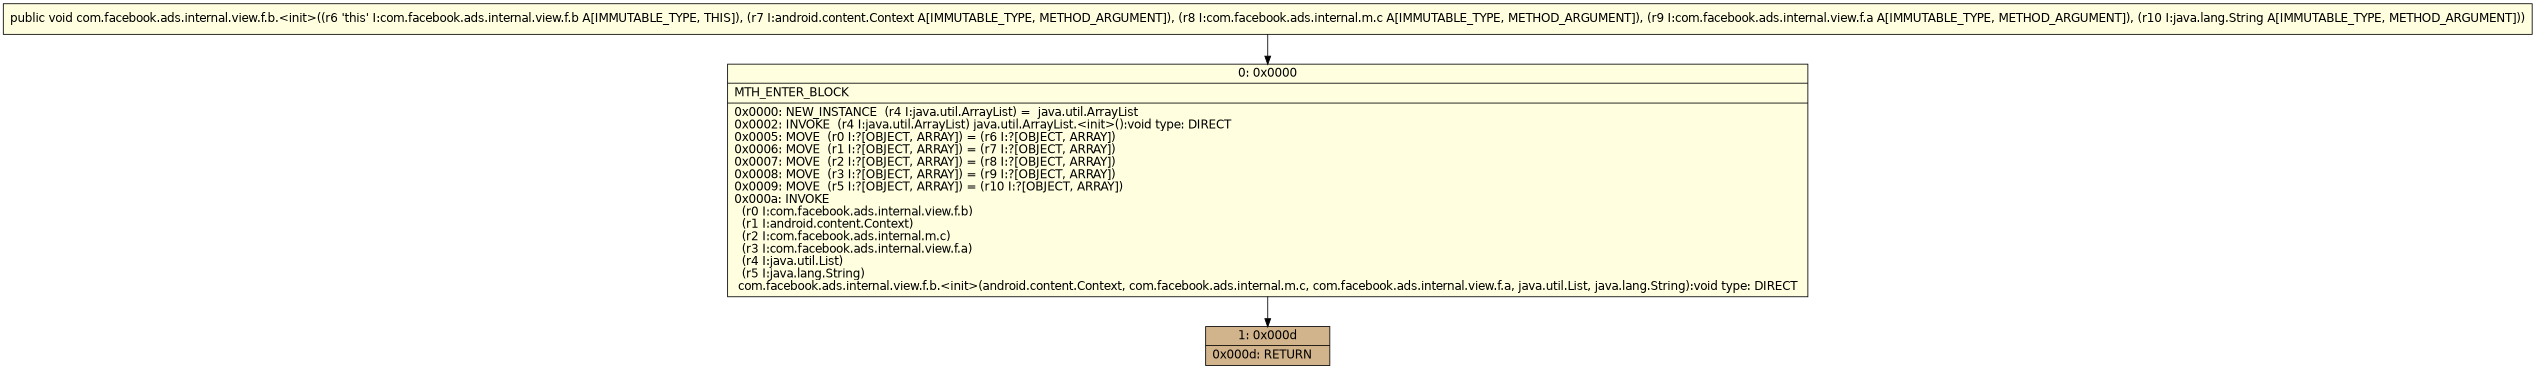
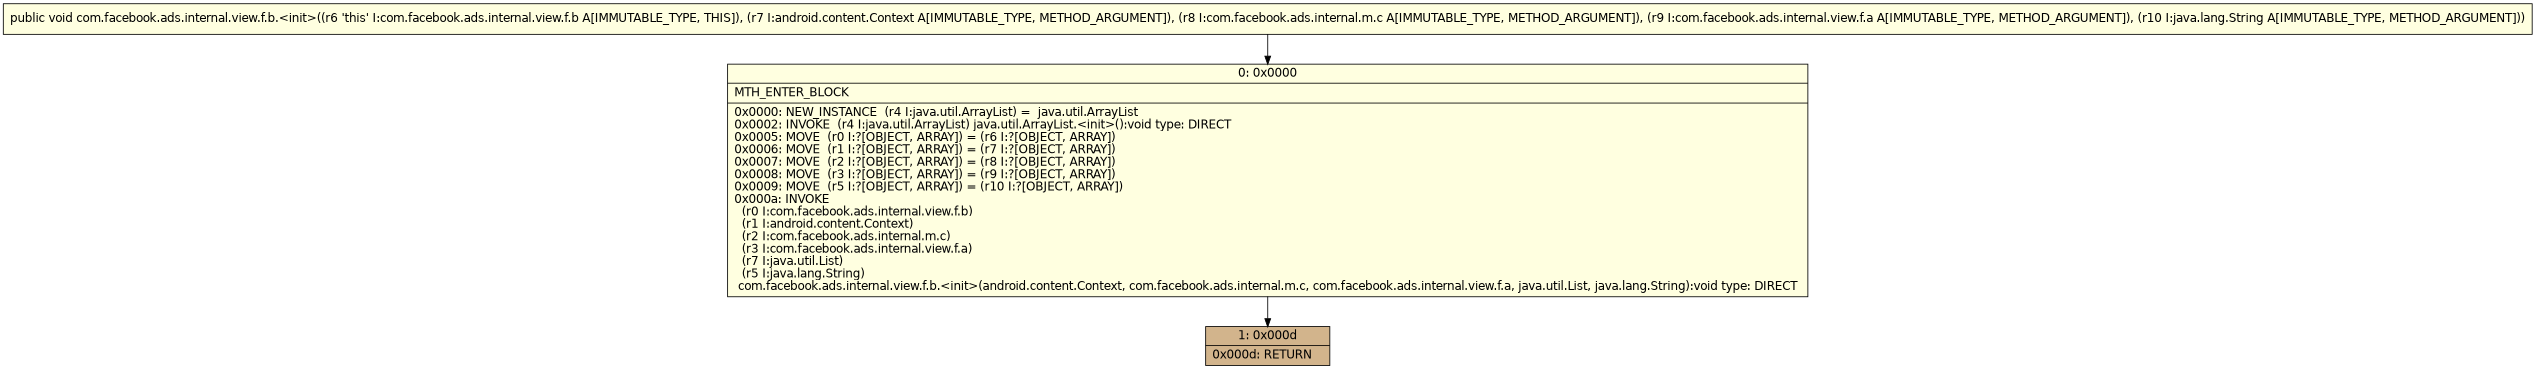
node "0: 0x0000": text "(r4 I:java.util.List)" -> "(r7 I:java.util.List)"
